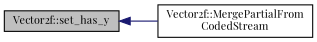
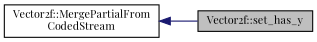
edge "Vector2f::MergePartialFrom CodedStream" -> "Vector2f::set_has_y": reversed
